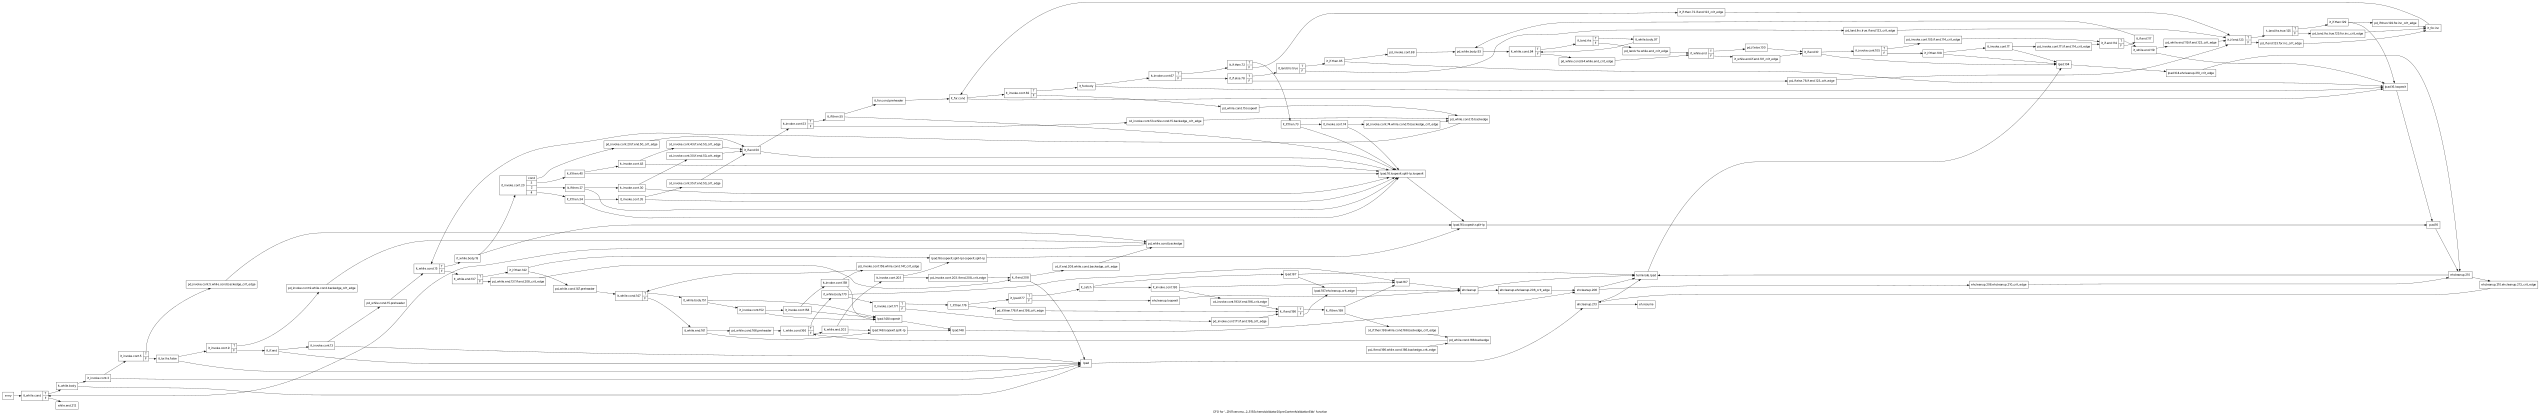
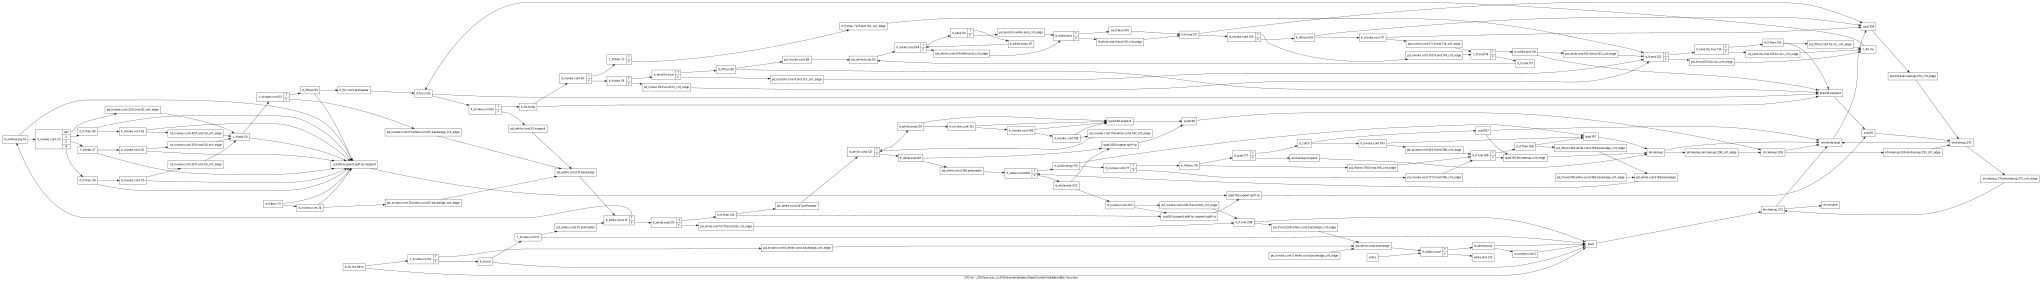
edge "it_if.then.72" -> "it_if.then.73": removed
node "it_invoke.cont.20": text "cond" -> "def"
edge "it_while.body.19" -> "lpad.16.loopexit.split-lp": now "it_while.body.19" -> "lpad.16.loopexit.split-lp.loopexit"
node "it_invoke.cont.5": removed
